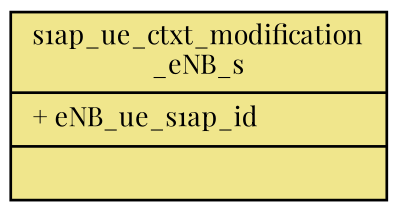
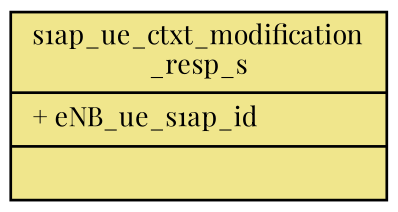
node "s1ap_ue_ctxt_modification": text "_eNB_s" -> "_resp_s"
